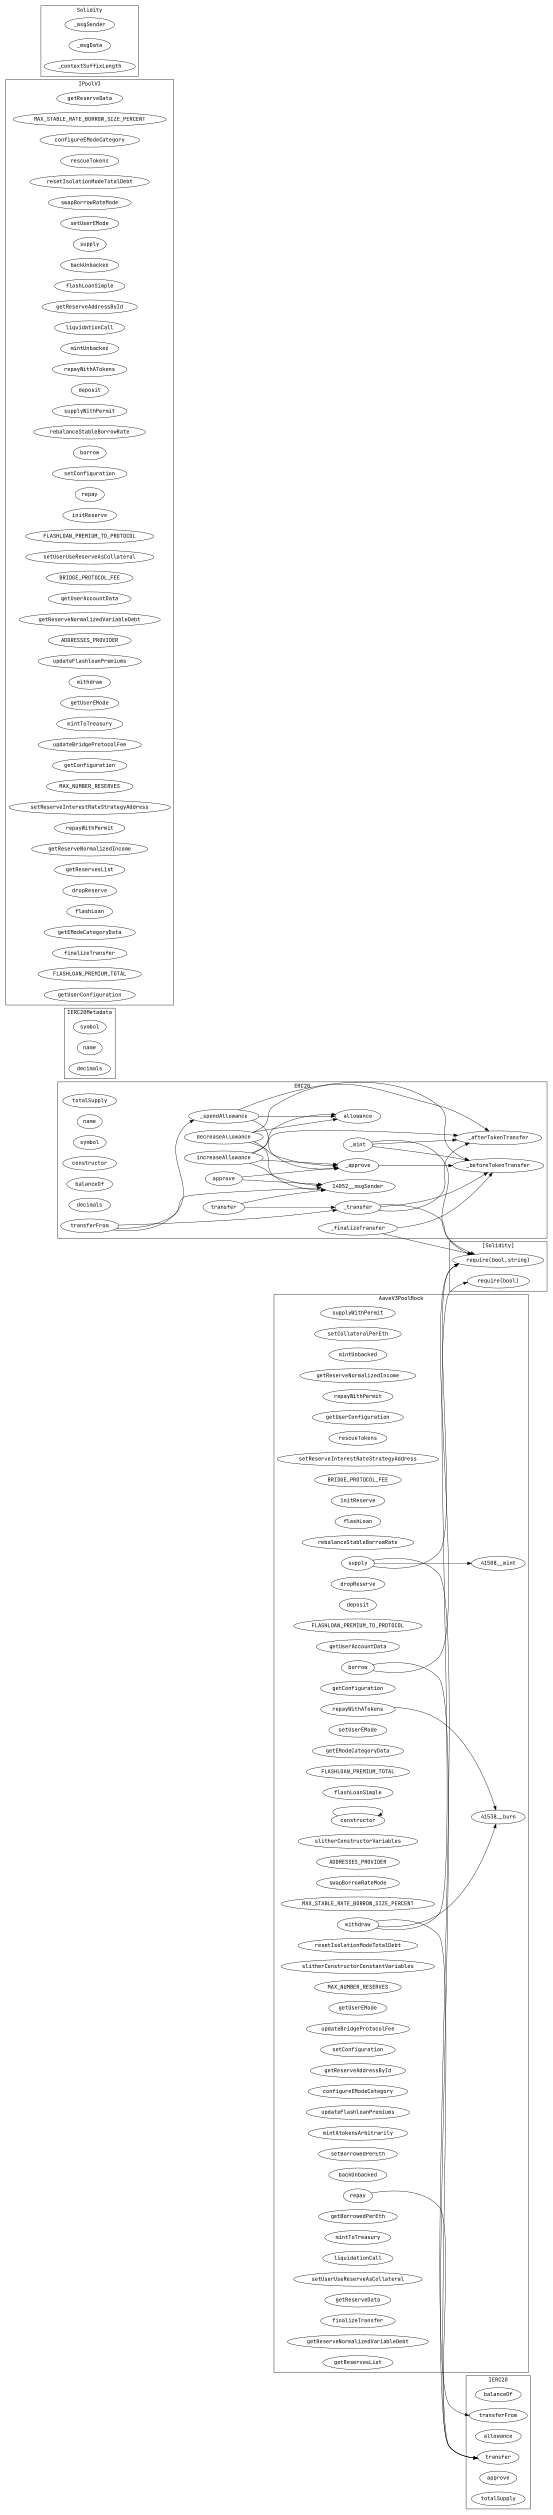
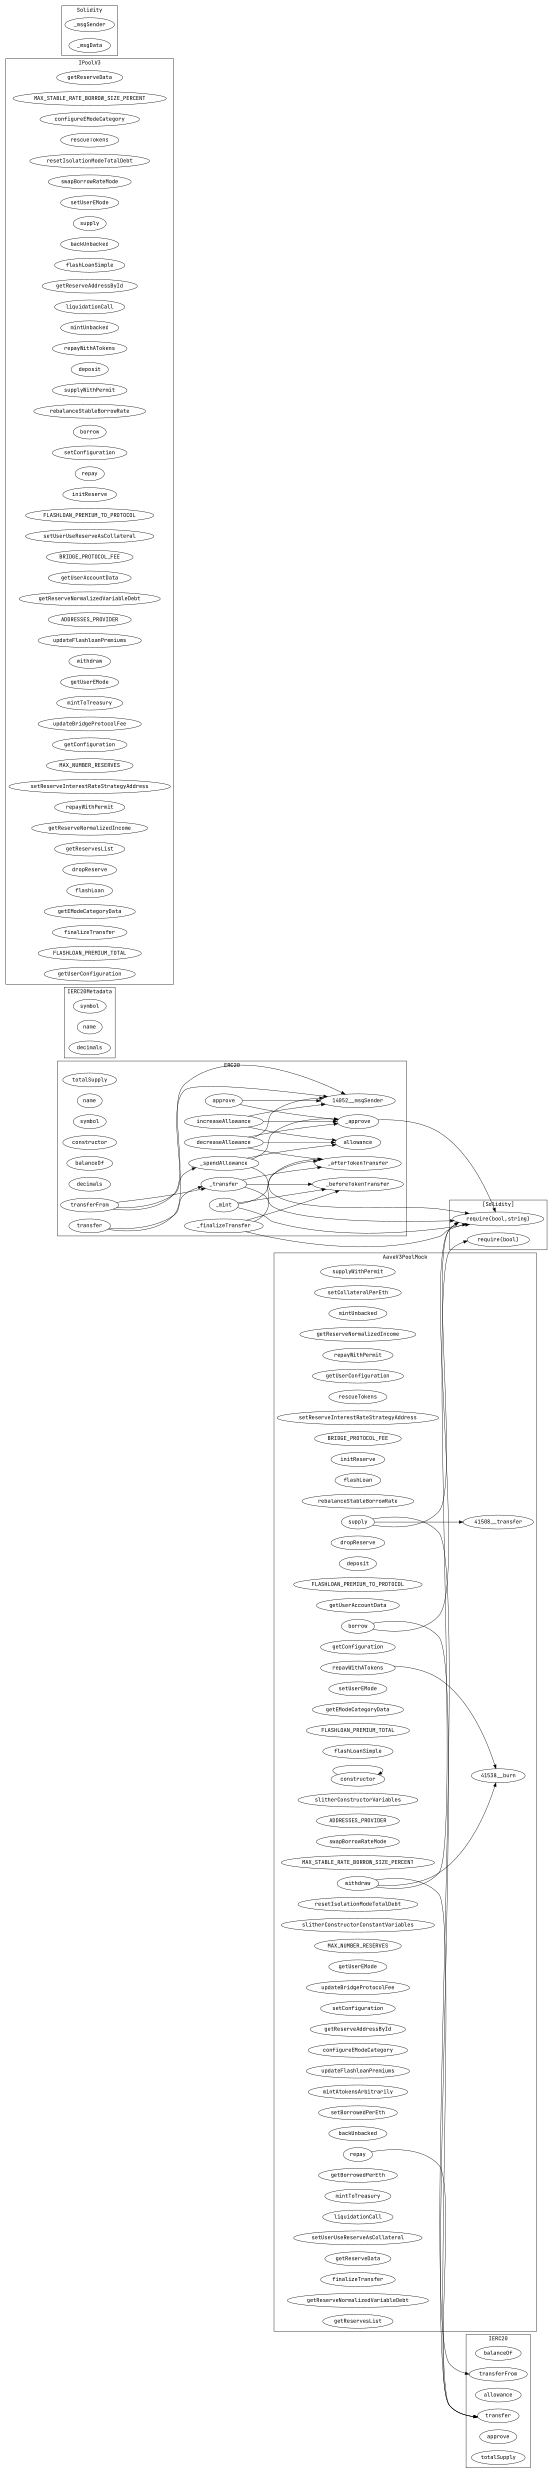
node "_contextSuffixLength": removed
edge "_spendAllowance" -> "_beforeTokenTransfer": now "_spendAllowance" -> "require(bool,string)"
edge "increaseAllowance" -> "_afterTokenTransfer": now "_finalizeTransfer" -> "_afterTokenTransfer"
edge "_approve" -> "_beforeTokenTransfer": now "_approve" -> "require(bool,string)"
node "41508__mint": label "41508__mint" -> "41508__transfer"
